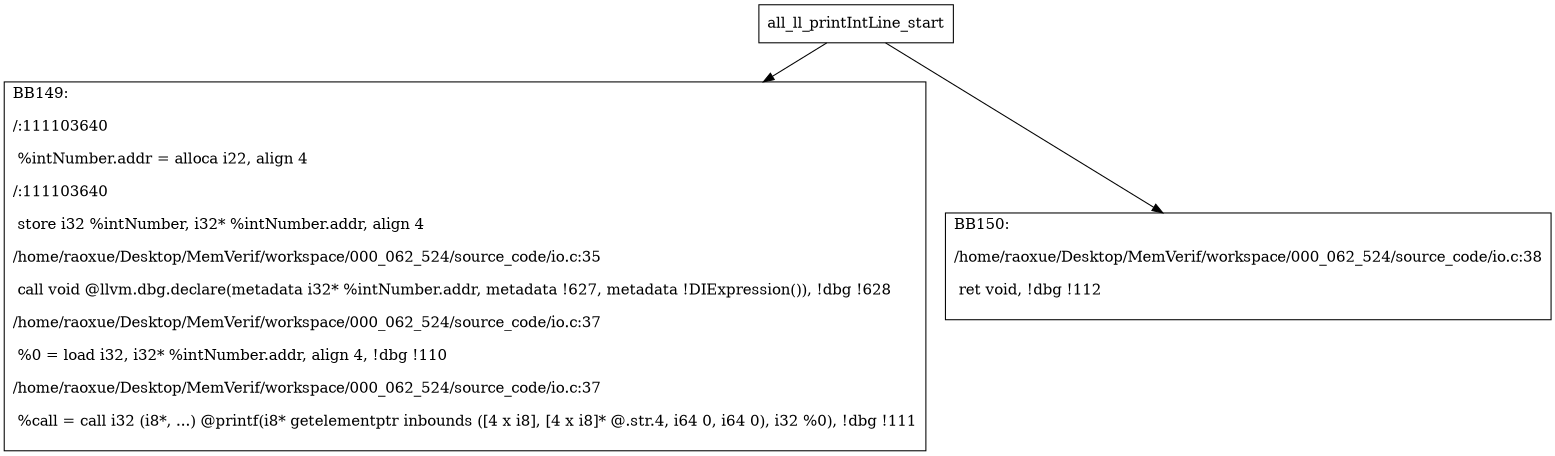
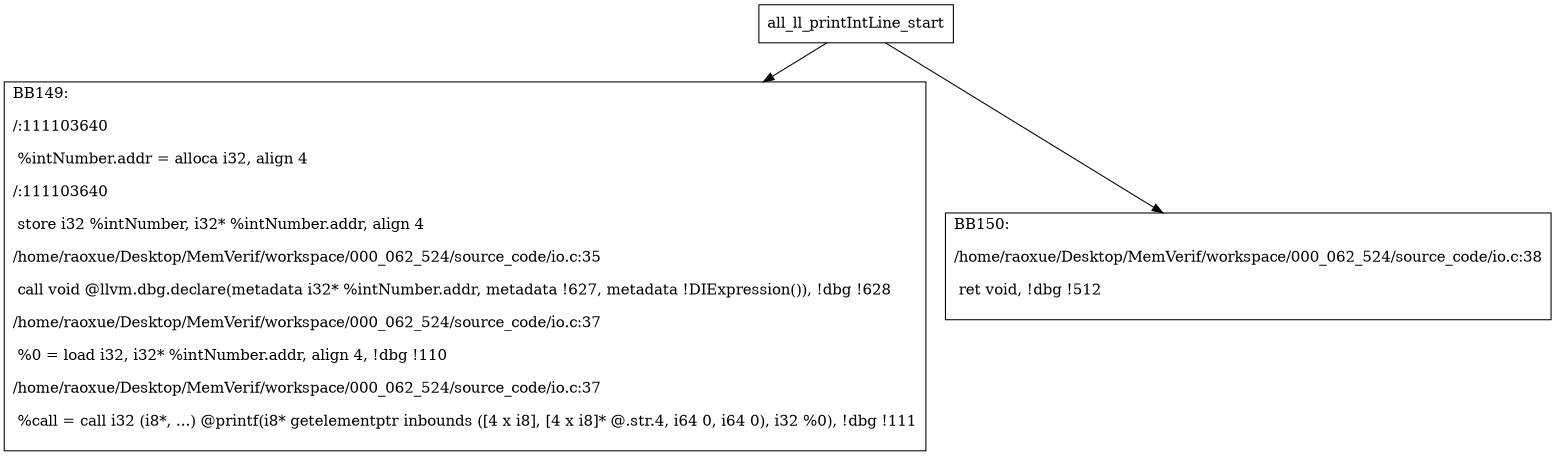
node "BB149:": text "%intNumber.addr = alloca i22, align 4" -> "%intNumber.addr = alloca i32, align 4"
node "BB150:": text "ret void, !dbg !112" -> "ret void, !dbg !512"
